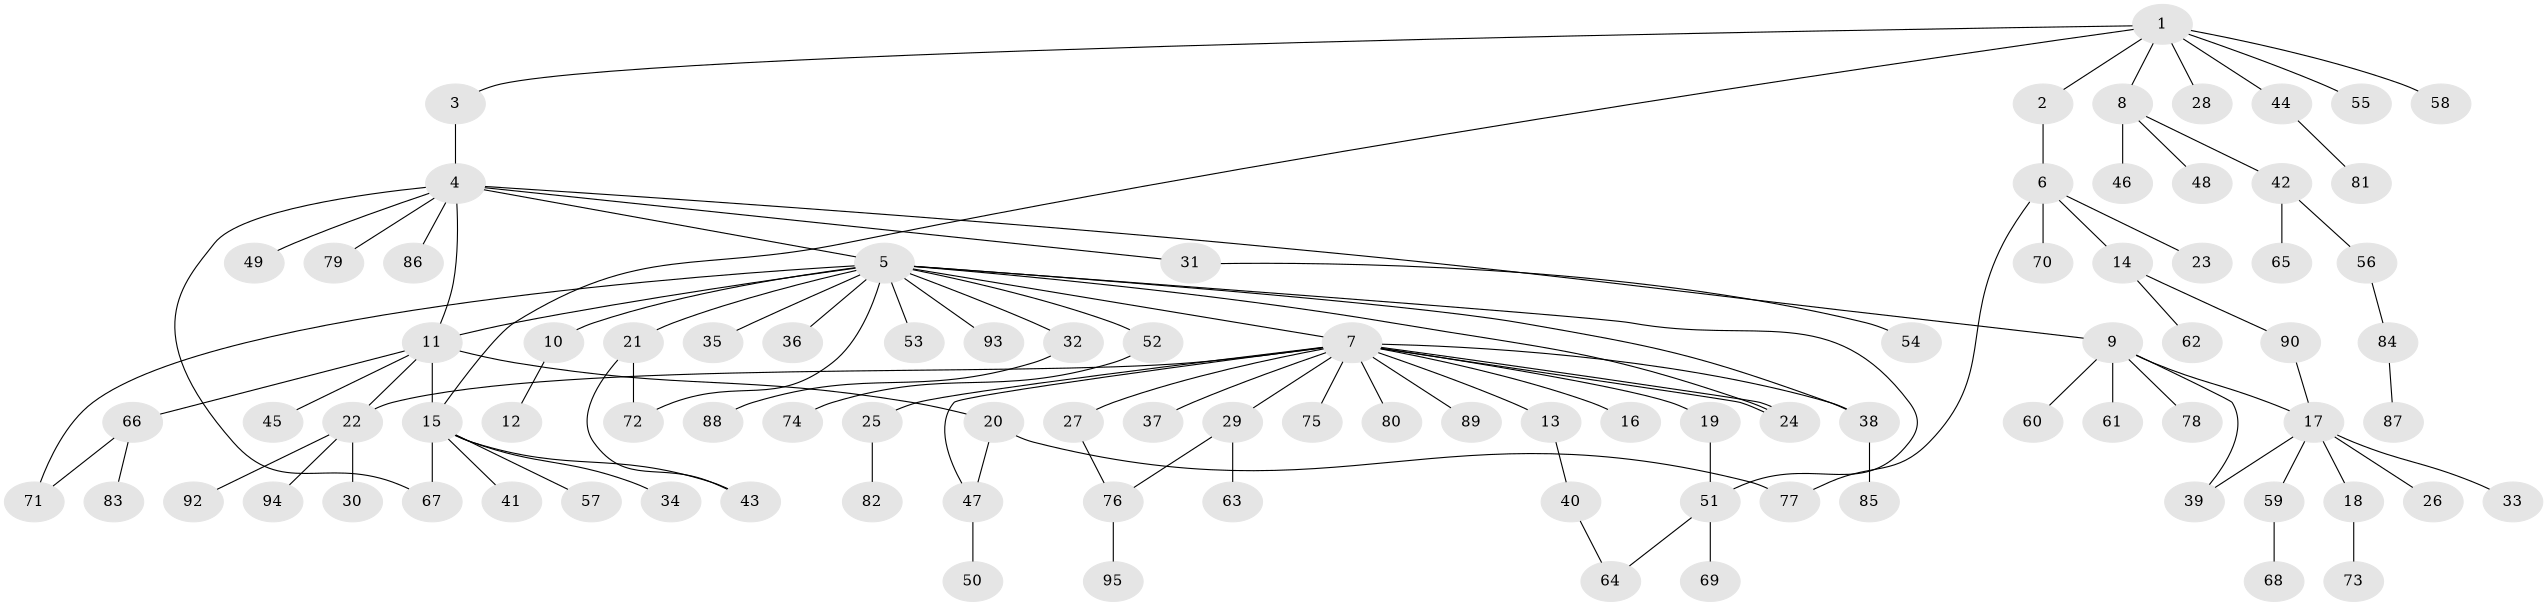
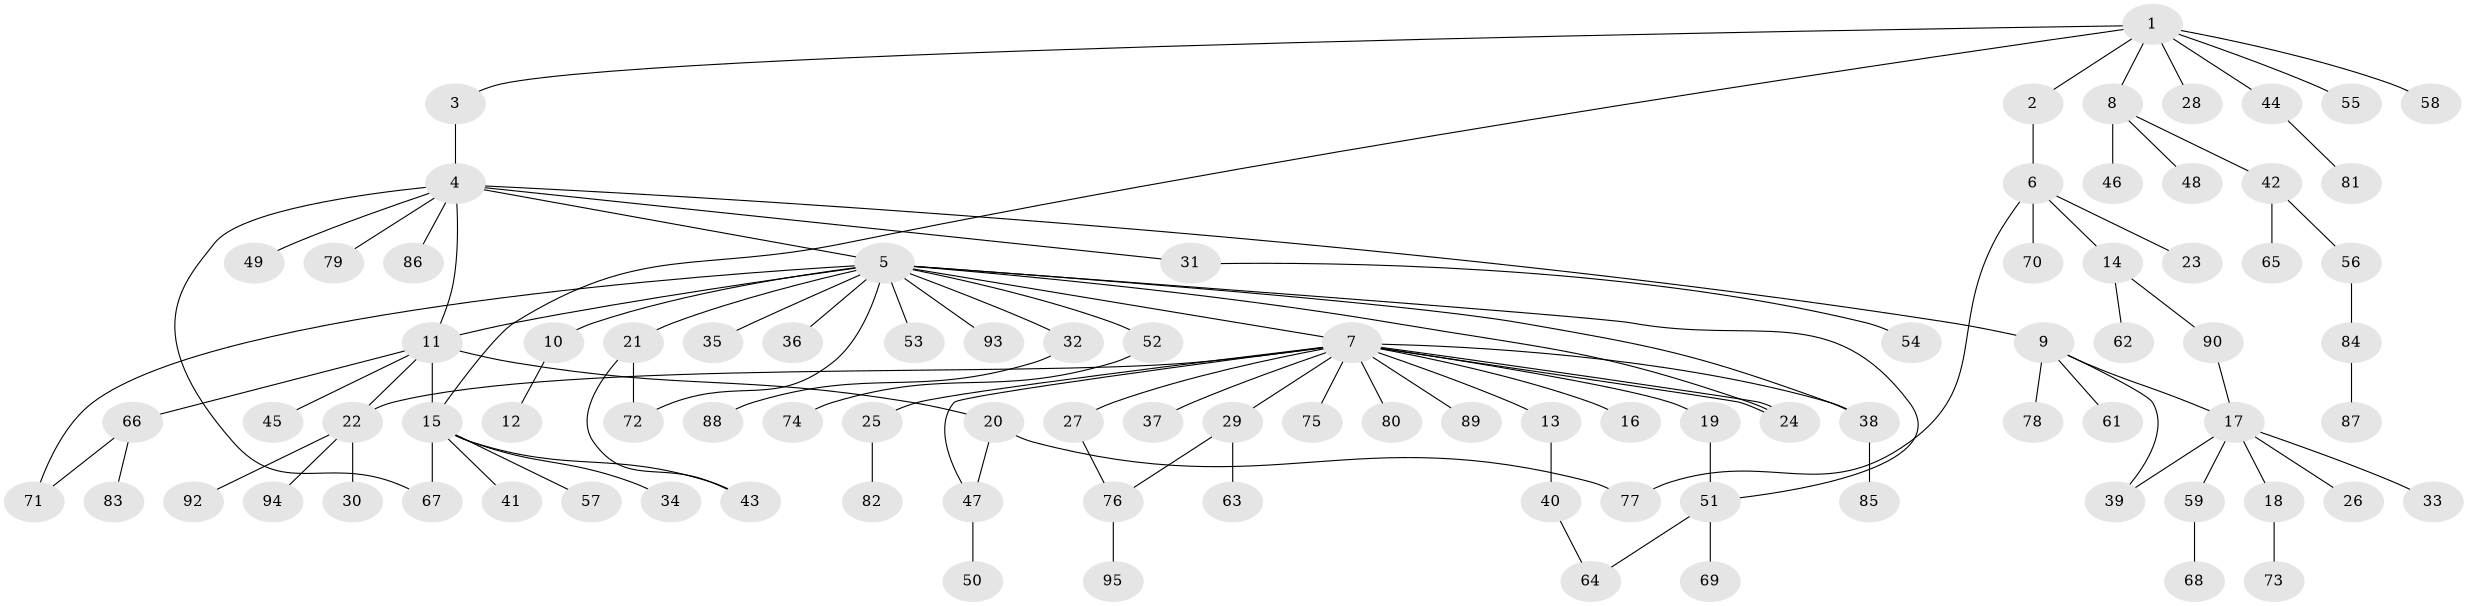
node "60": removed
